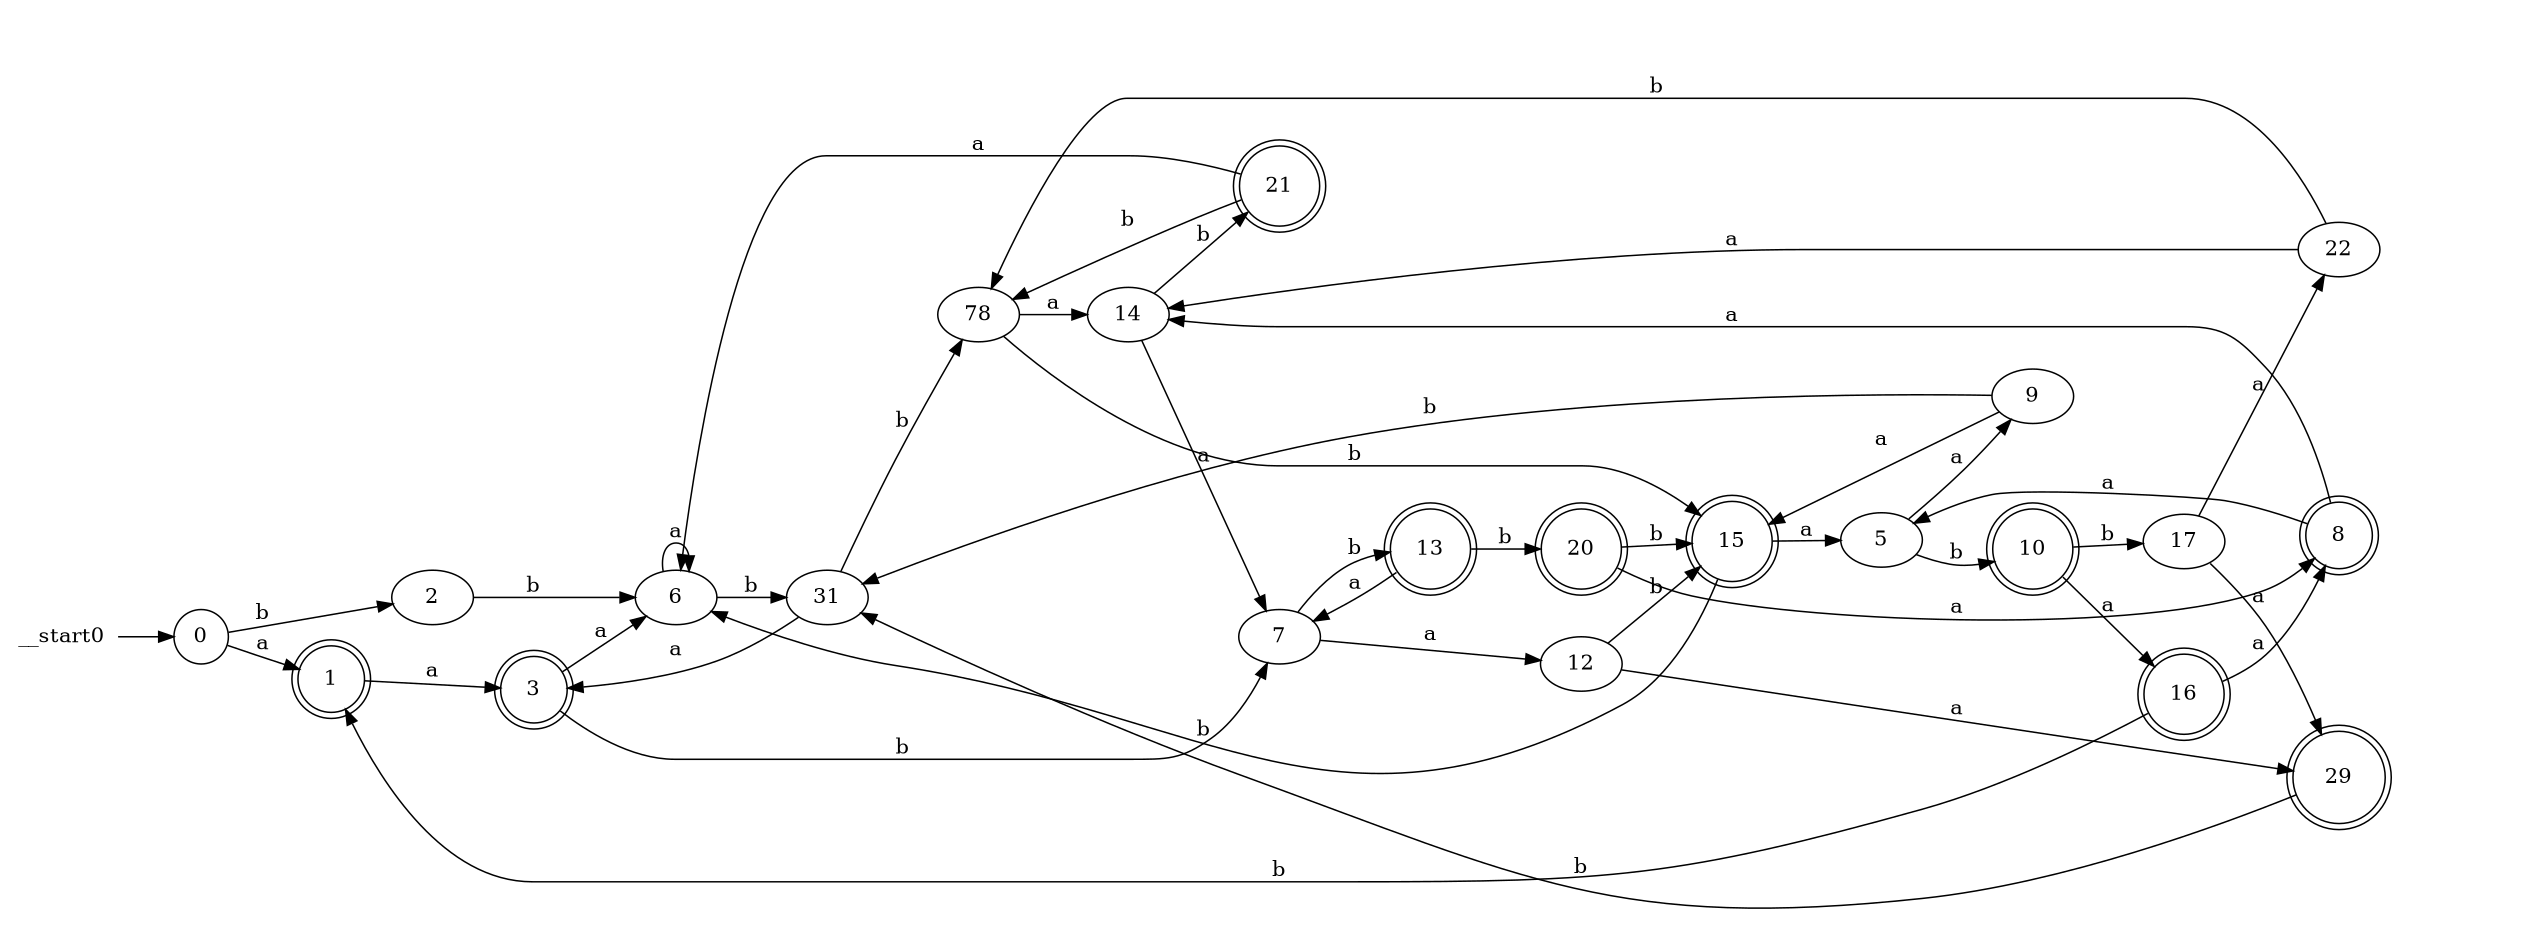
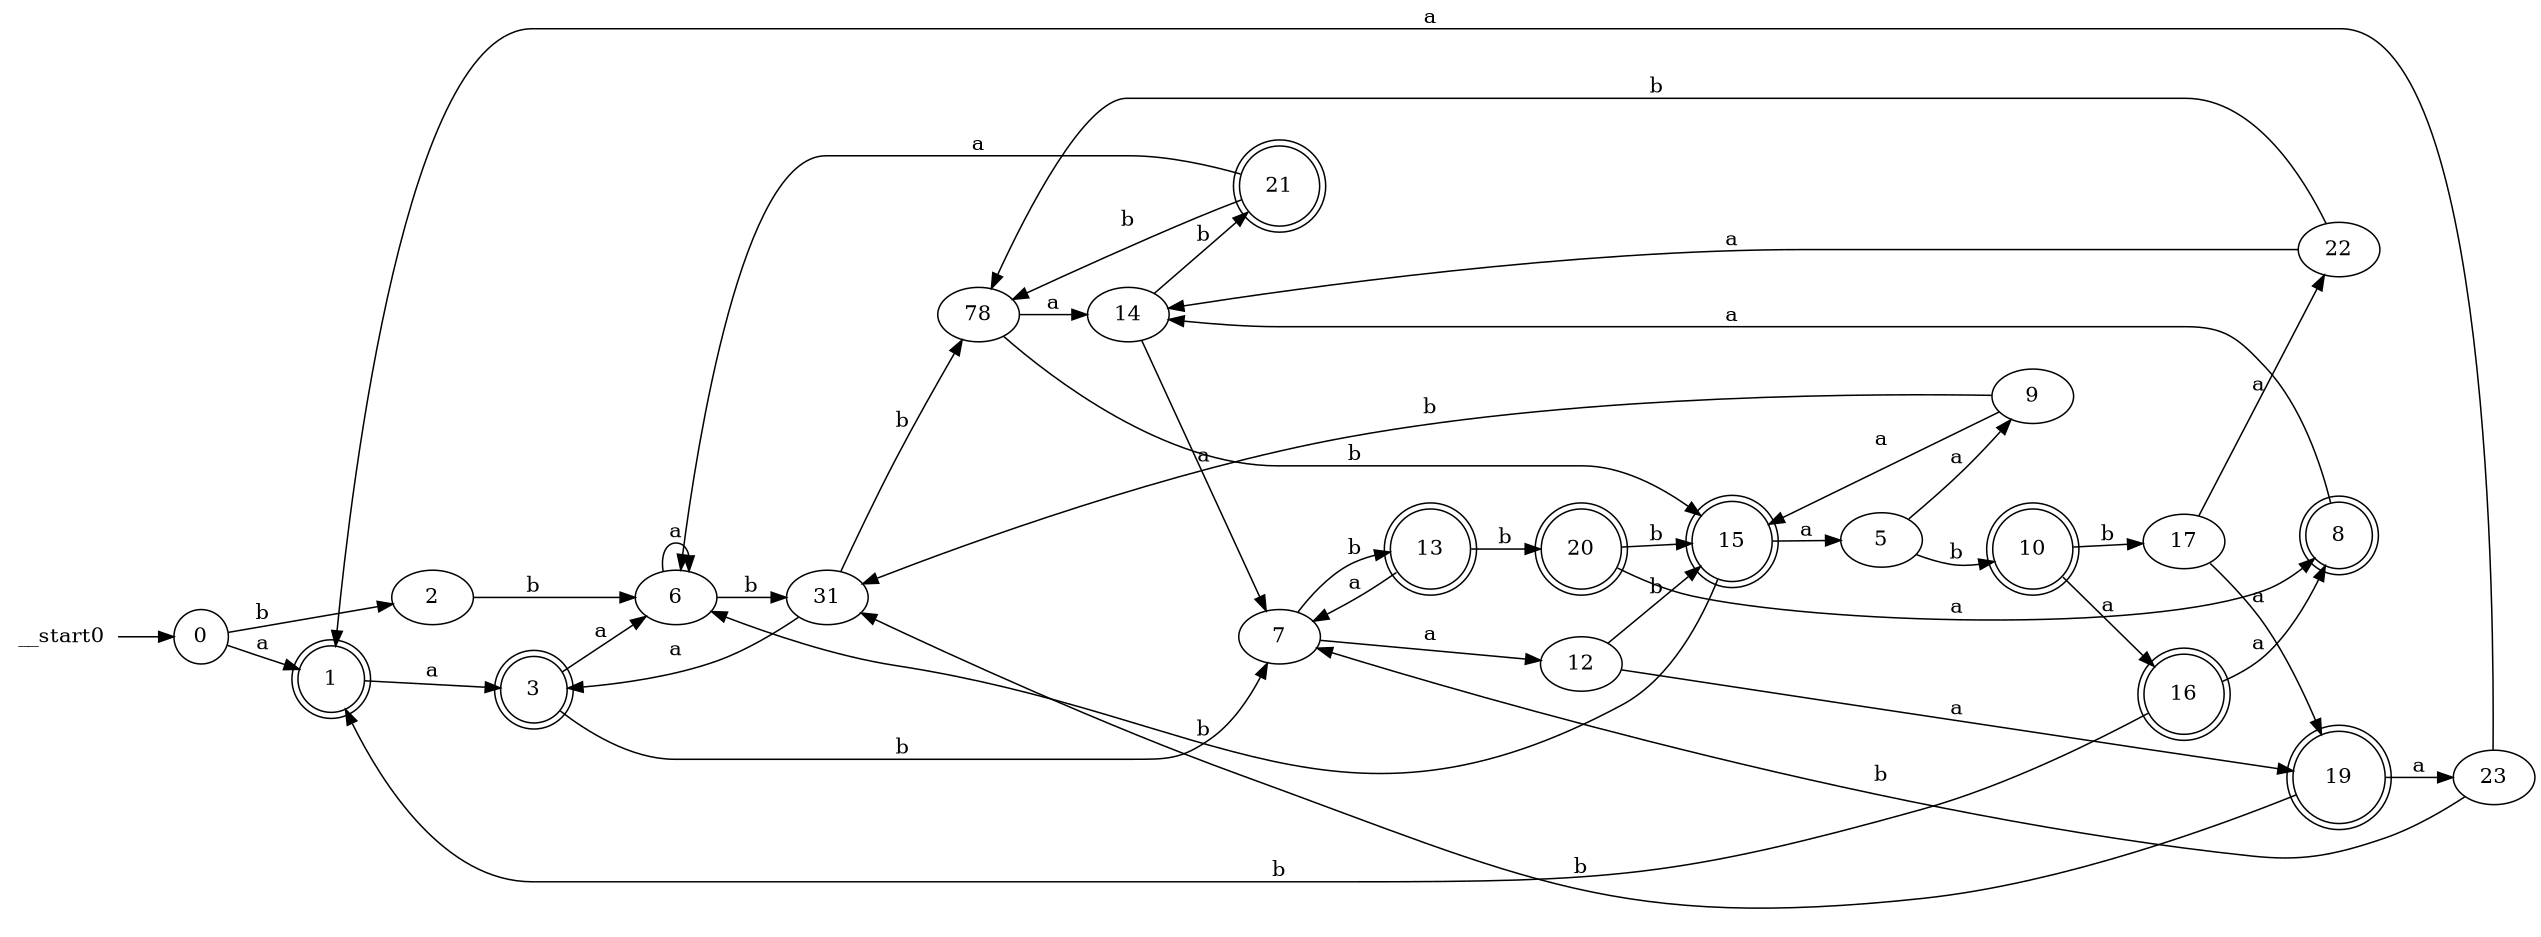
edge "8" -> "5": removed, label "a"
node "29": label "29" -> "19"
node "23": added
